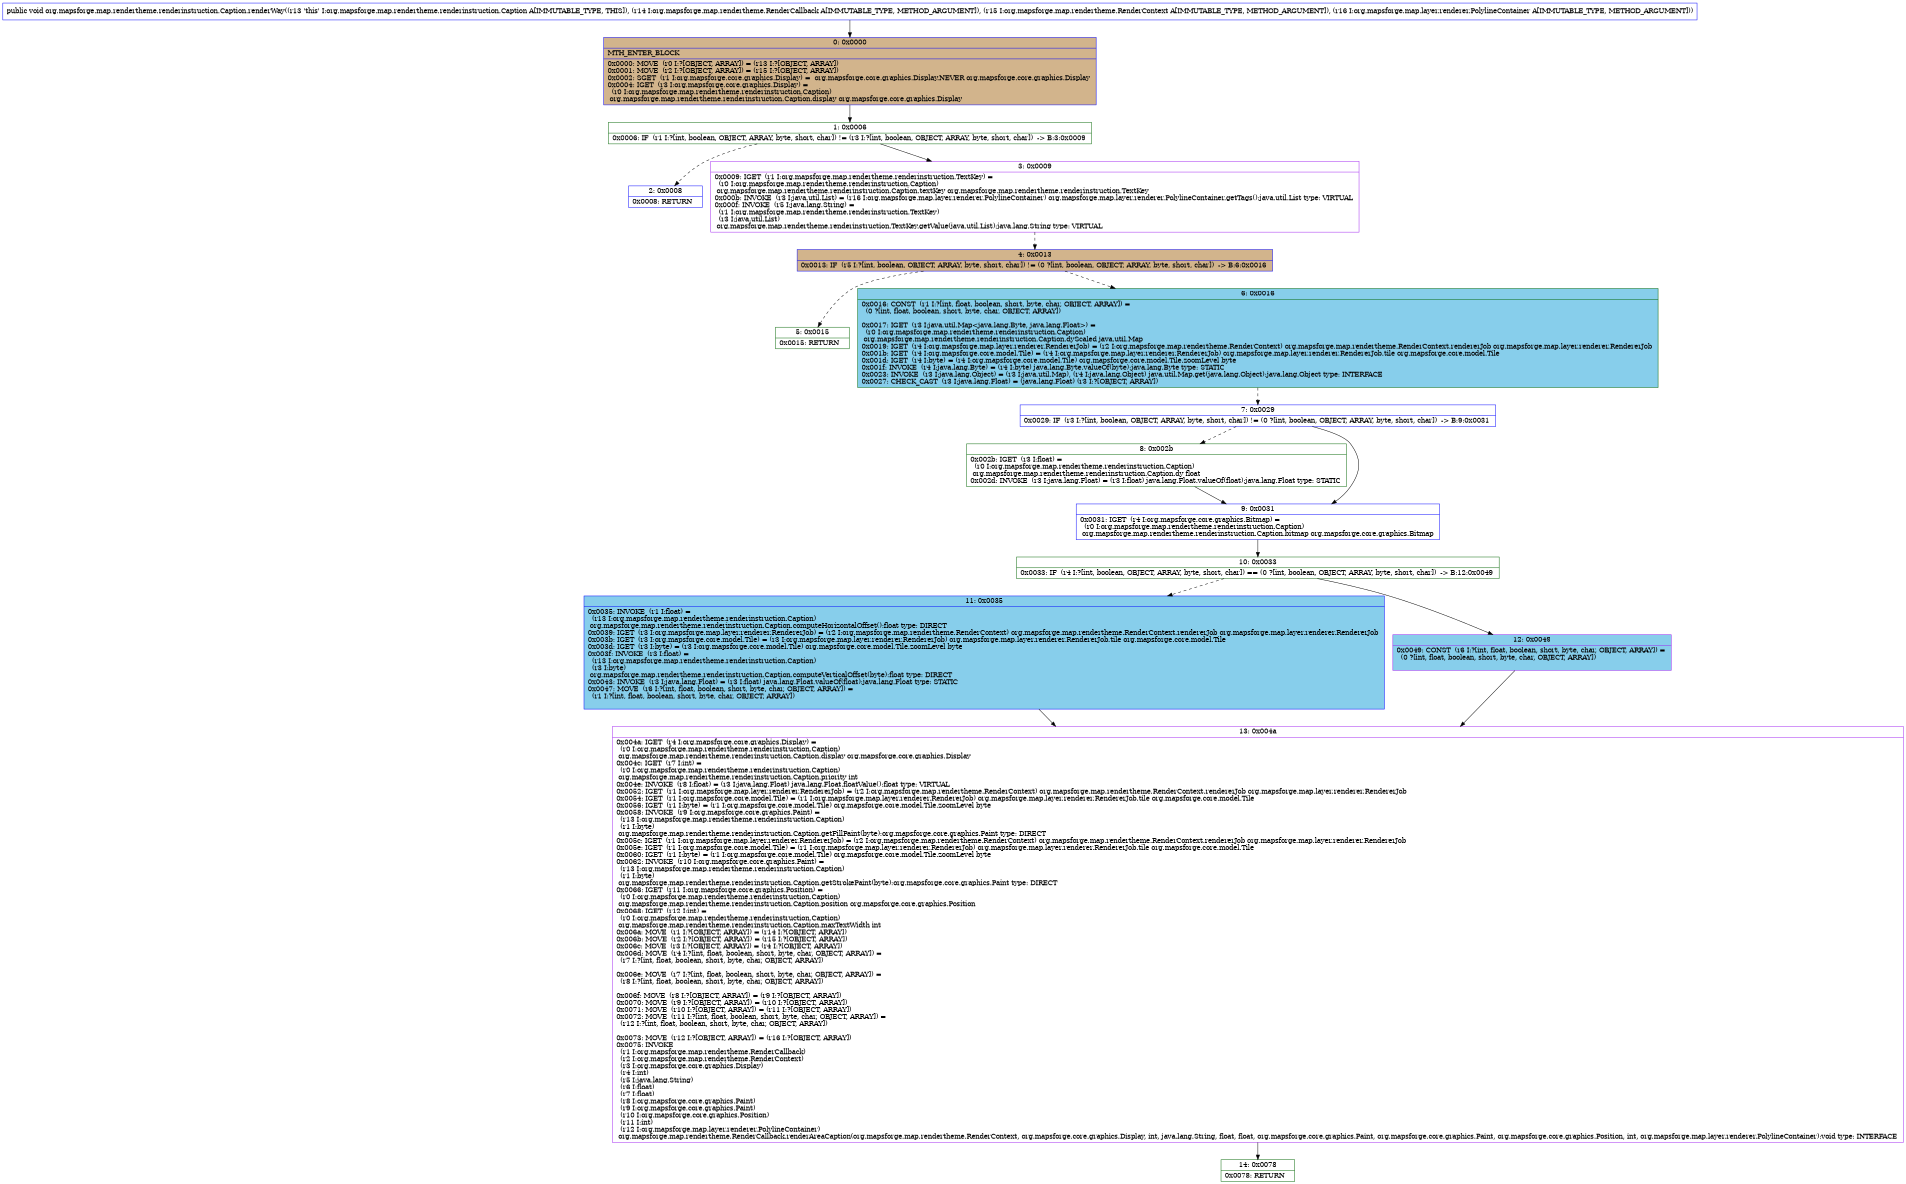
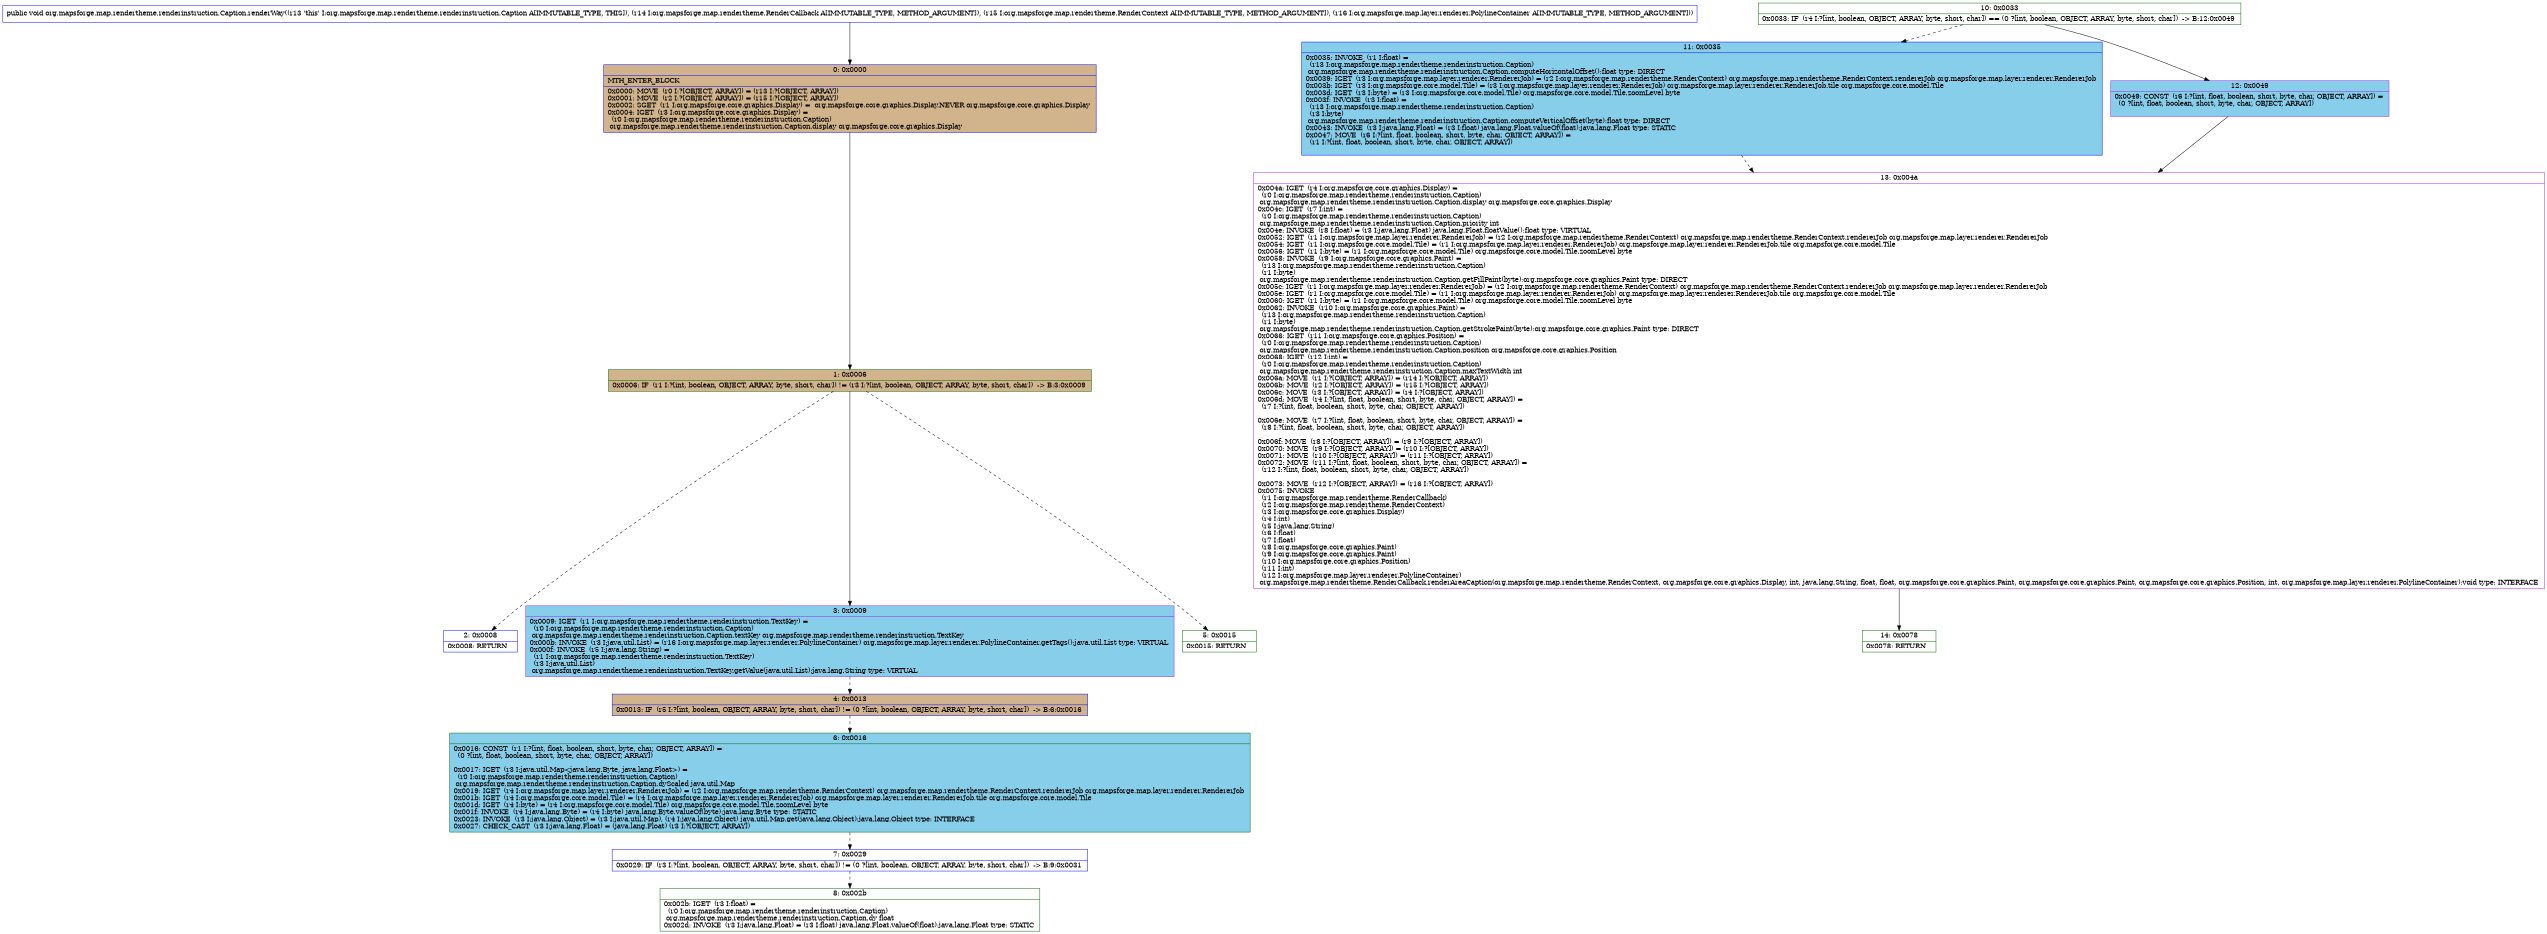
node "1: 0x0006": fillcolor white -> tan
node "3: 0x0009": fillcolor white -> skyblue
edge "4: 0x0013" -> "5: 0x0015": now "1: 0x0006" -> "5: 0x0015"
node "9: 0x0031": removed
edge "11: 0x0035" -> "13: 0x004a": style solid -> dashed
